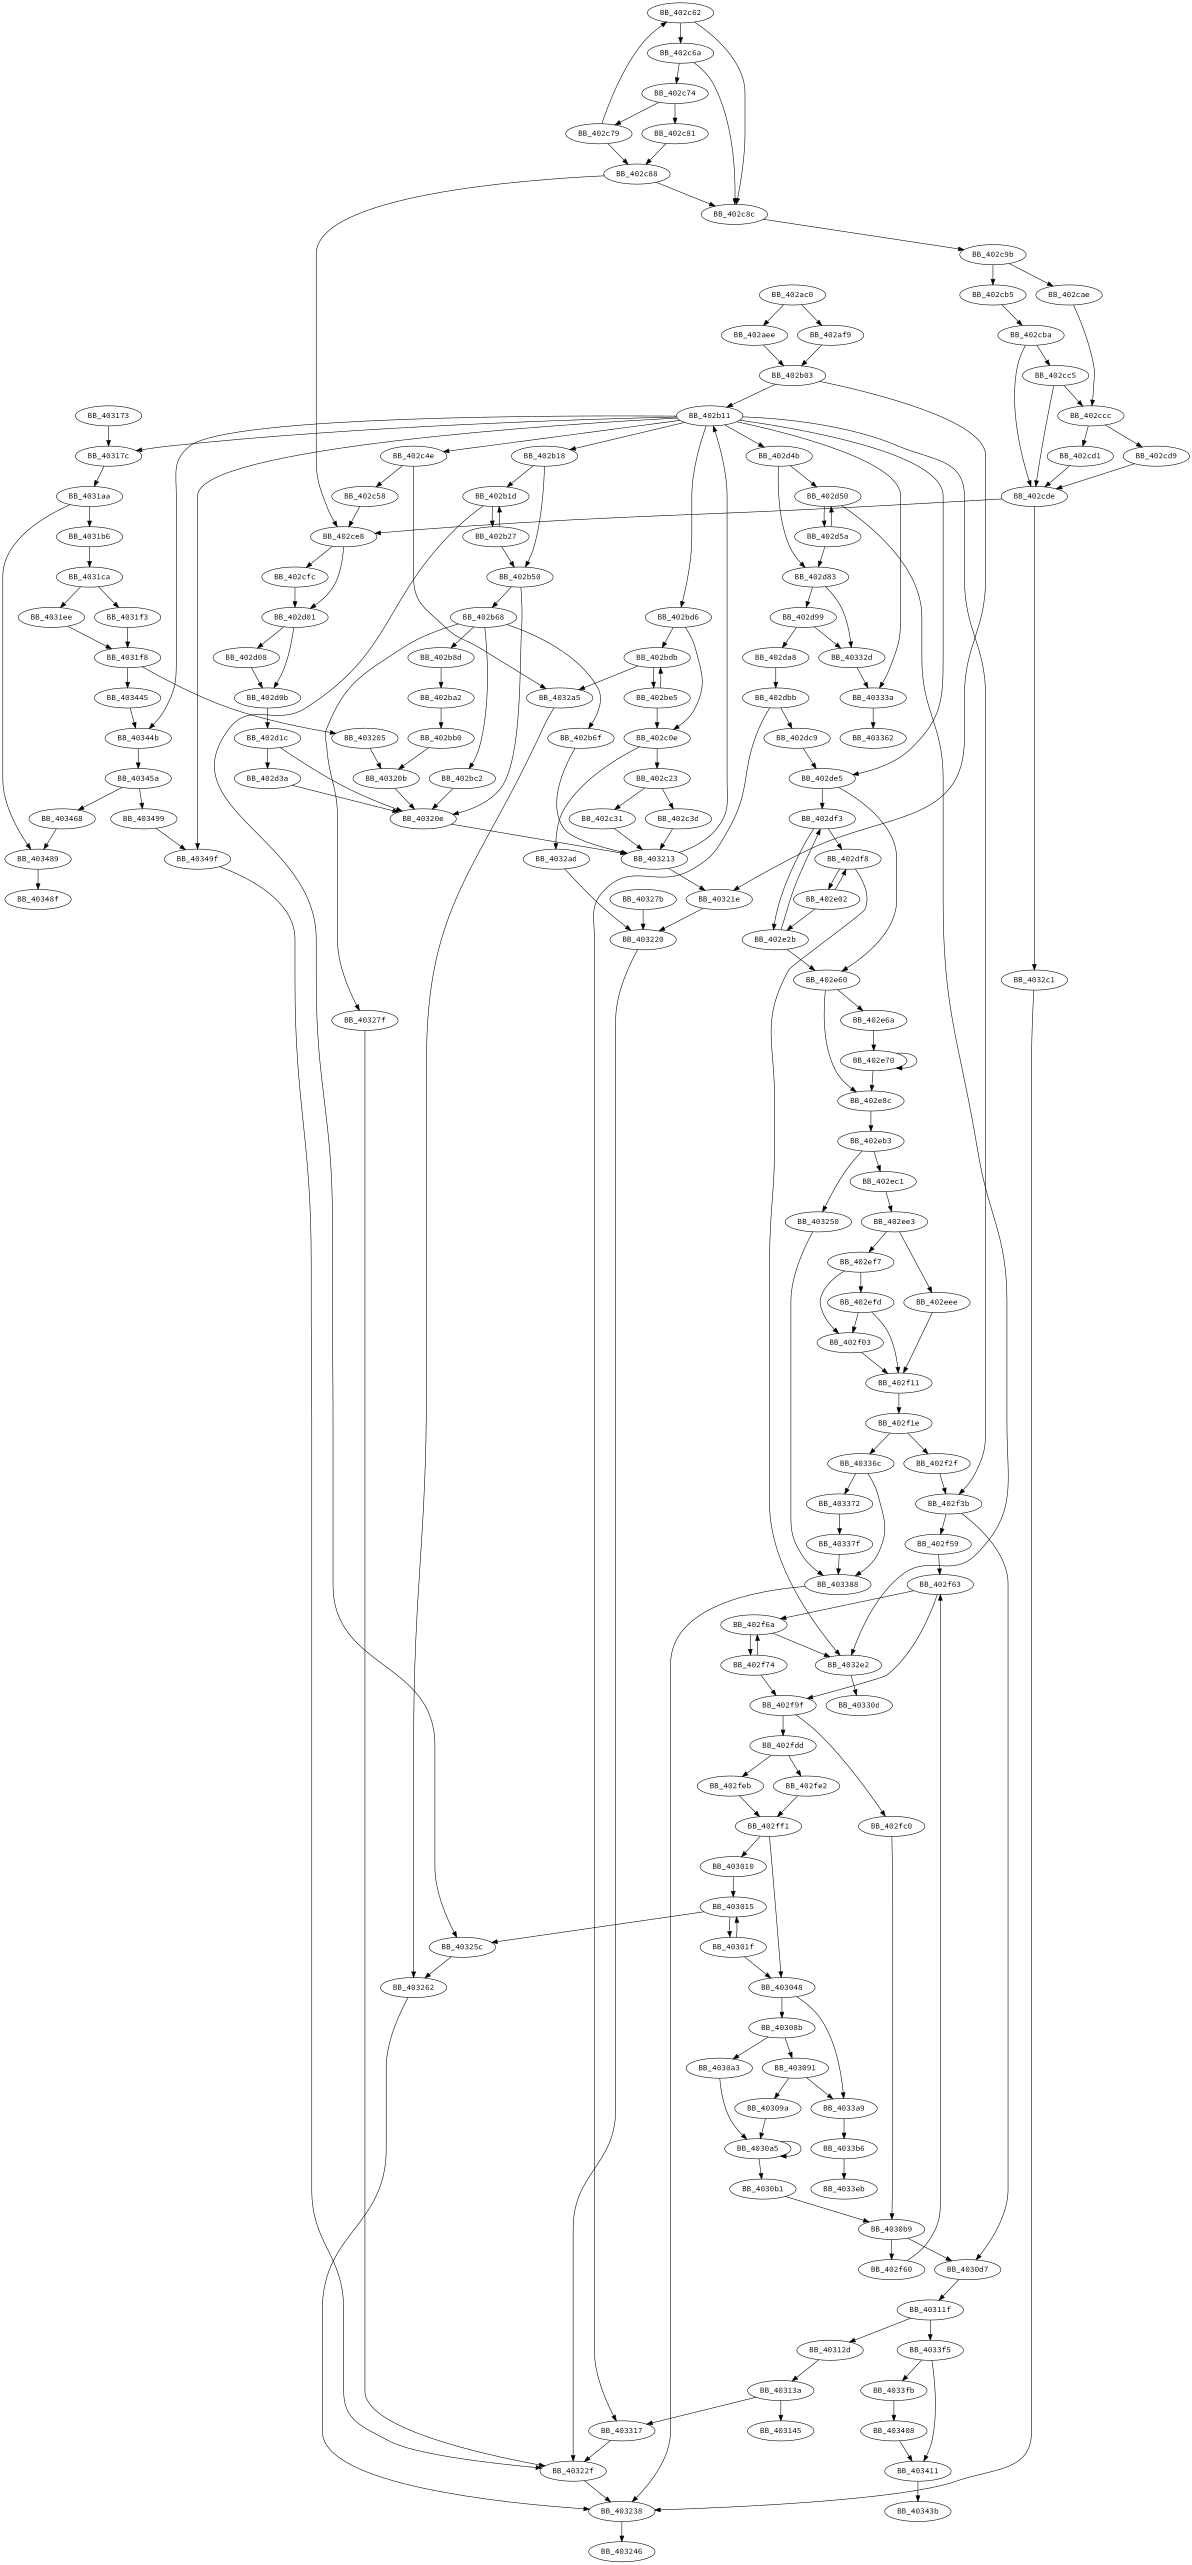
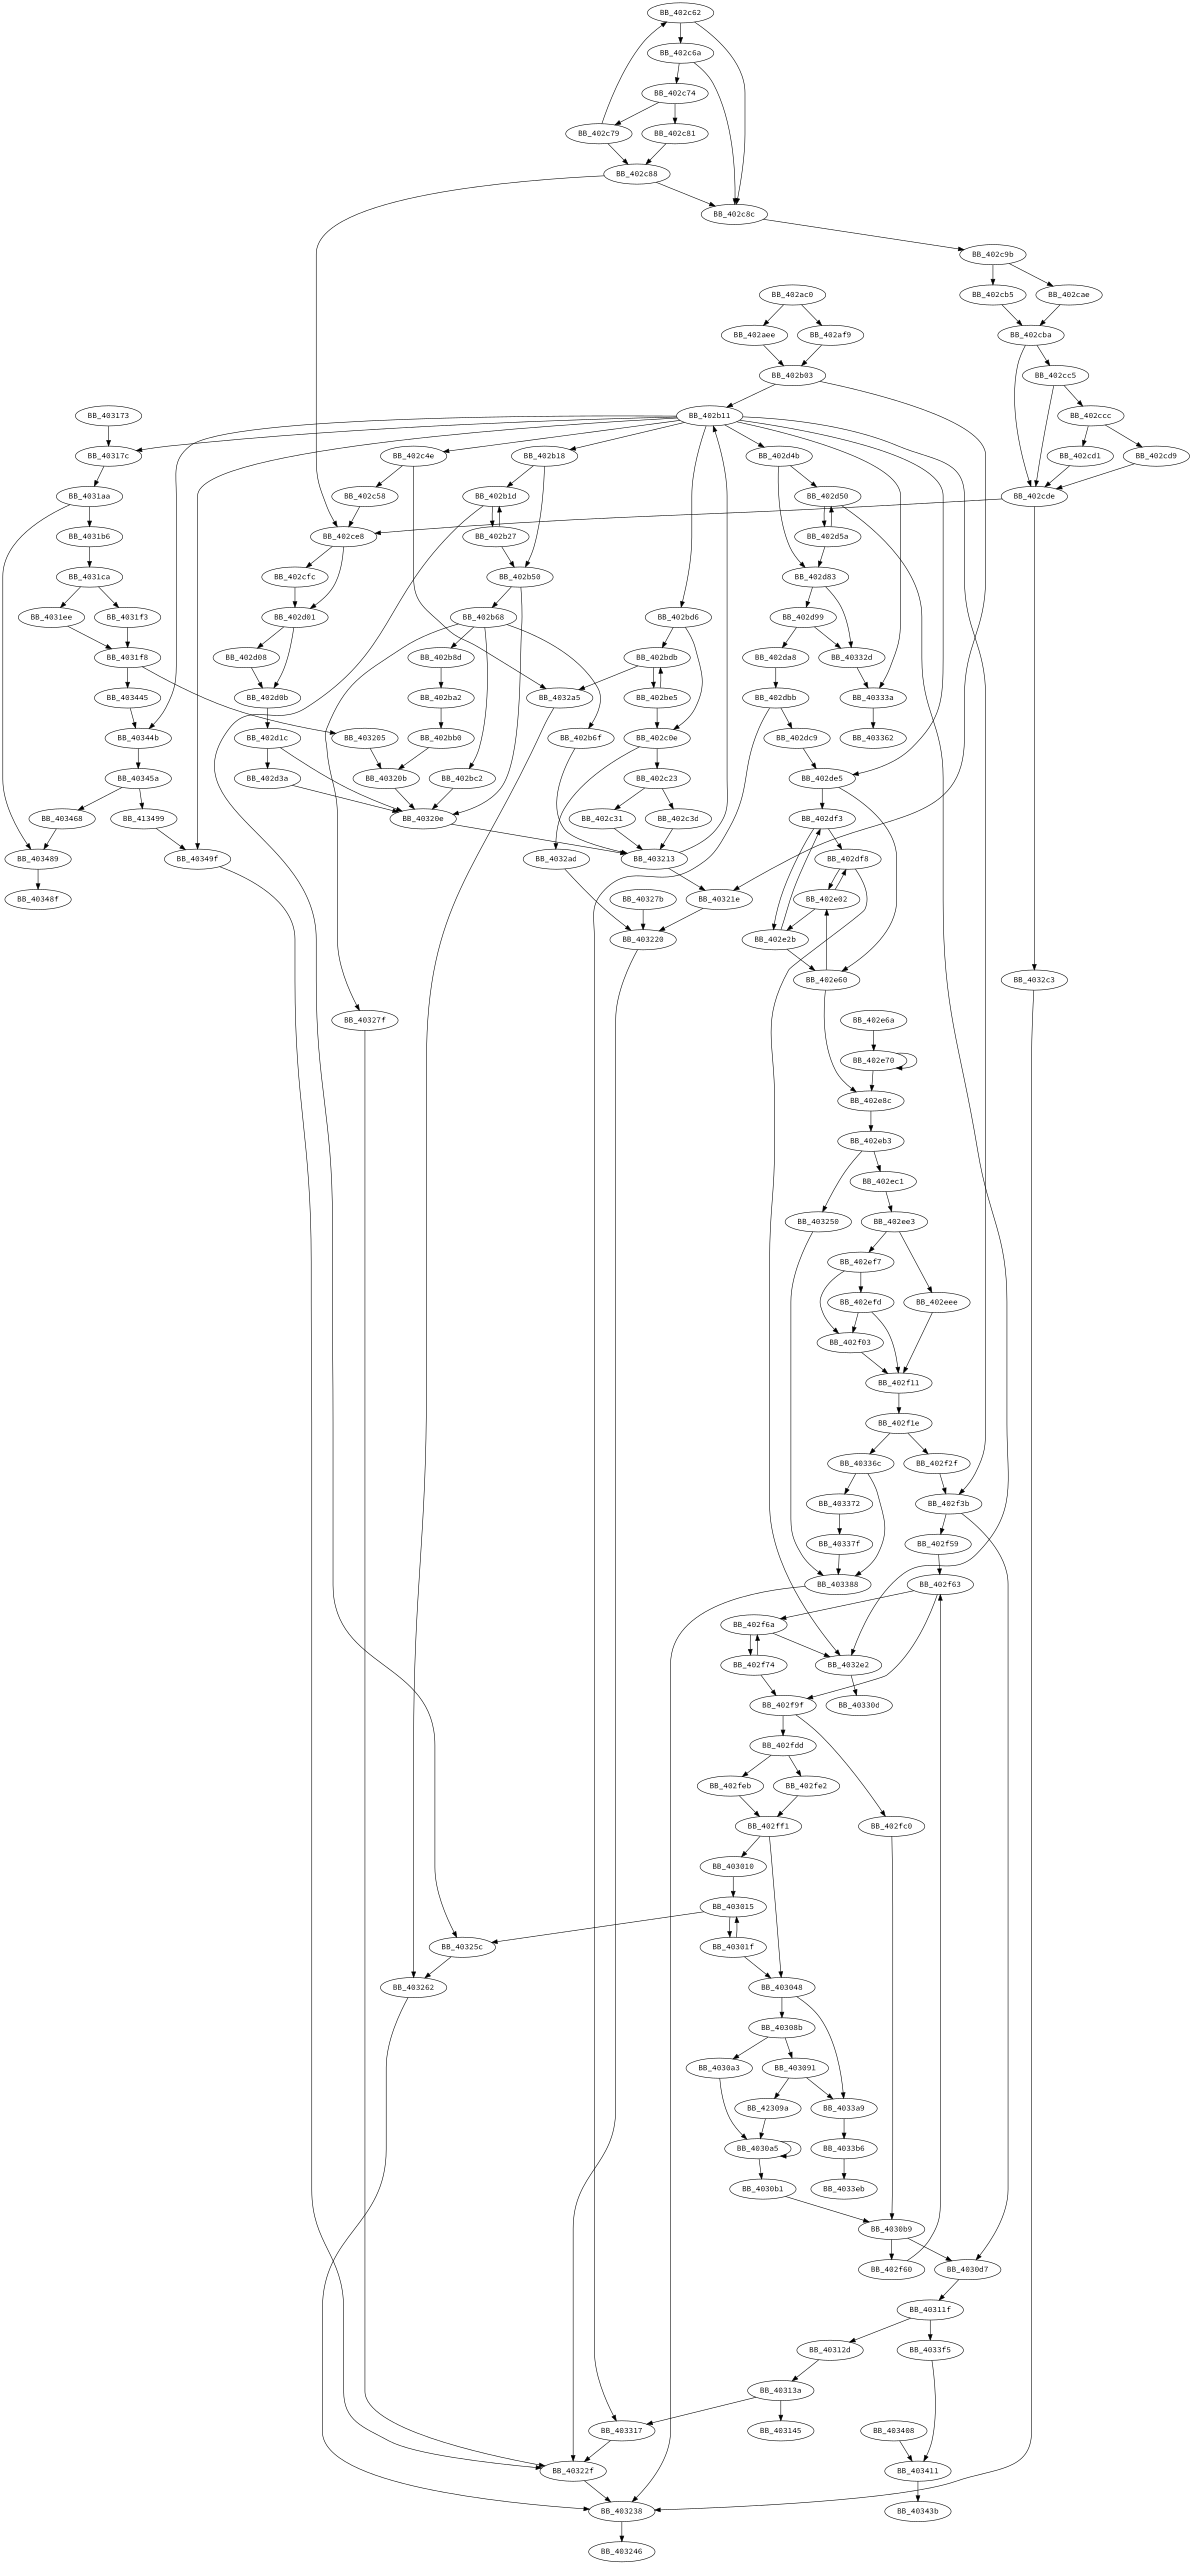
edge "BB_402cae" -> "BB_402ccc": now "BB_402cae" -> "BB_402cba"
node "BB_403499": label "BB_403499" -> "BB_413499"
node "BB_4032c1": label "BB_4032c1" -> "BB_4032c3"
edge "BB_402e60" -> "BB_402e6a": now "BB_402e60" -> "BB_402e02"
node "BB_40309a": label "BB_40309a" -> "BB_42309a"
node "BB_4033fb": removed
